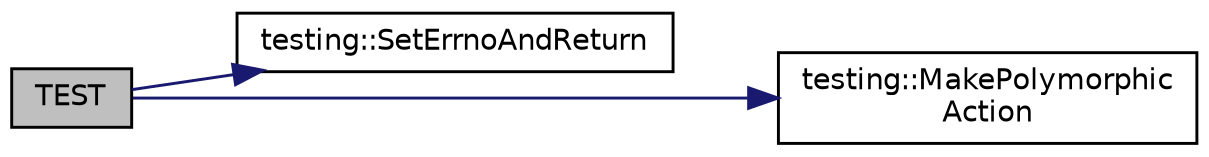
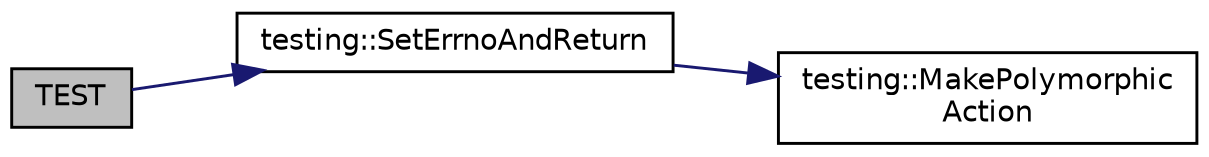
edge "TEST" -> "testing::MakePolymorphic Action": now "testing::SetErrnoAndReturn" -> "testing::MakePolymorphic Action"
